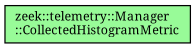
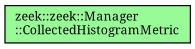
node "zeek::telemetry::Manager ::CollectedHistogramMetric": label "zeek::telemetry::Manager ::CollectedHistogramMetric" -> "zeek::zeek::Manager ::CollectedHistogramMetric"
